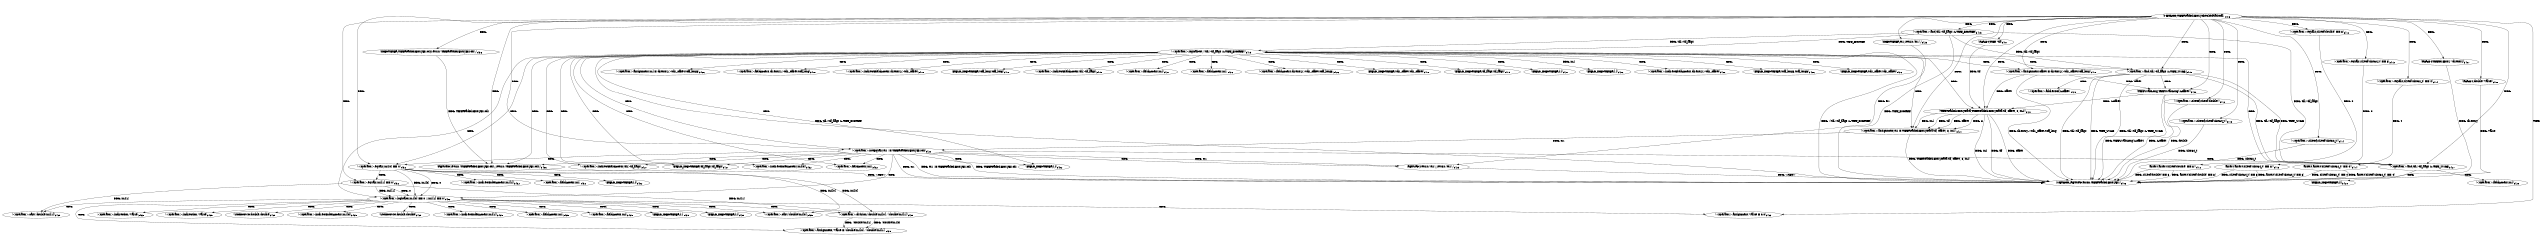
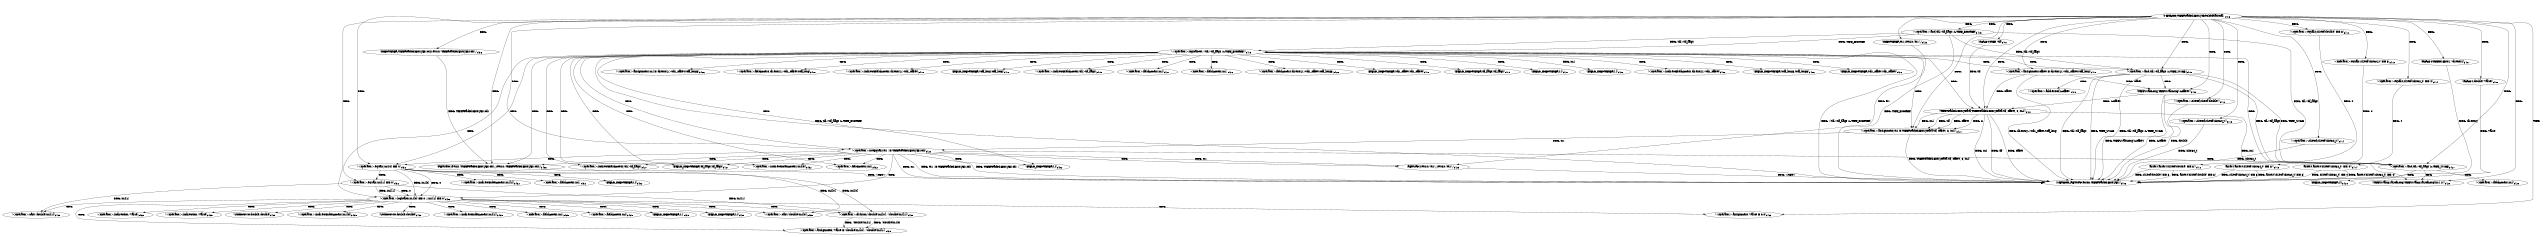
edge "(METHOD,TIFFReadDirEntryCheckedRational)" -> "(<operator>.equals,sizeof(uint64_t) == 8)": label "CDG: " -> "DDG: "
node "(TIFFSwabArrayOfLong,TIFFSwabArrayOfLong(m.i, 2))": added
